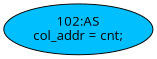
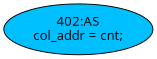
node "102:AS col_addr = cnt;": label "102:AS col_addr = cnt;" -> "402:AS col_addr = cnt;"
